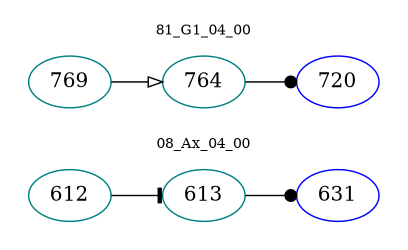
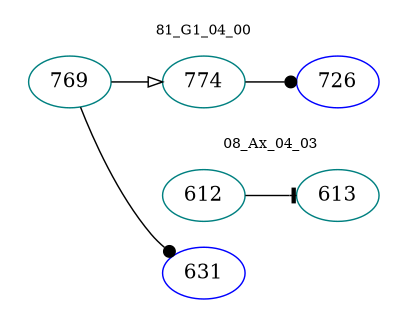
node "764": label "764" -> "774"
node "720": label "720" -> "726"
cluster "08_Ax_04_00": label "08_Ax_04_00" -> "08_Ax_04_03"
edge "613" -> "631": now "769" -> "631"
